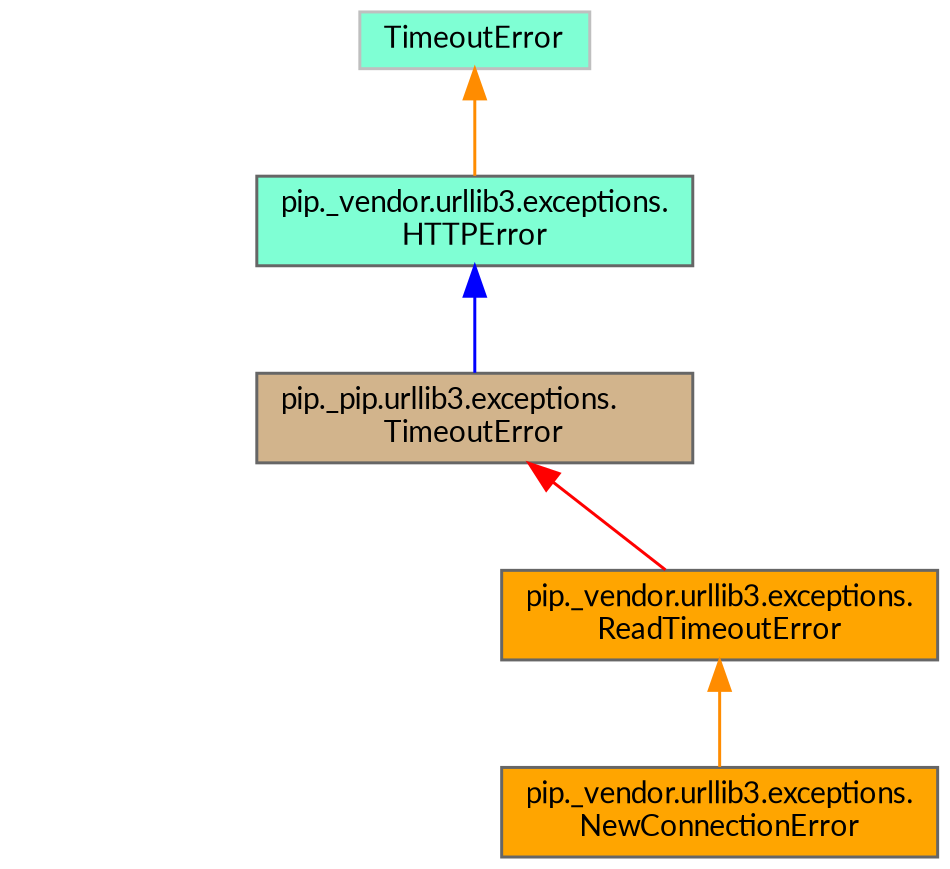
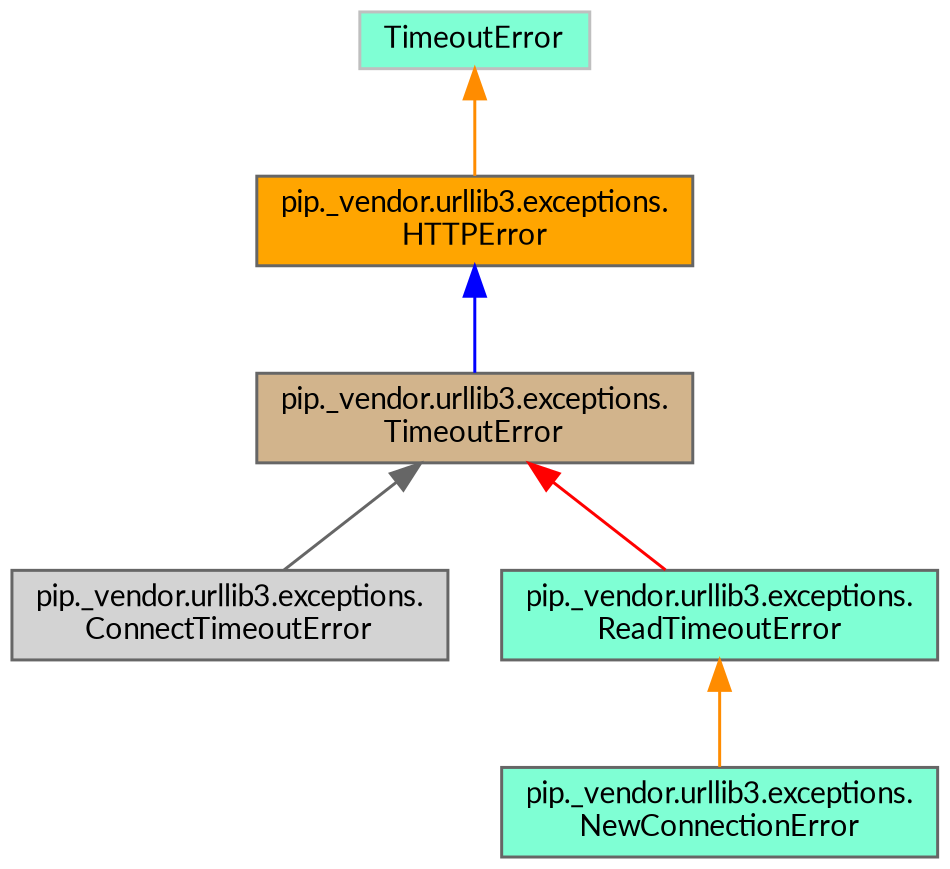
node "pip._vendor.urllib3.exceptions. HTTPError": fillcolor aquamarine -> orange
node "pip._pip.urllib3.exceptions. TimeoutError": label "pip._pip.urllib3.exceptions. TimeoutError" -> "pip._vendor.urllib3.exceptions. TimeoutError"
node "pip._vendor.urllib3.exceptions. ConnectTimeoutError": added
node "pip._vendor.urllib3.exceptions. ReadTimeoutError": fillcolor orange -> aquamarine
node "pip._vendor.urllib3.exceptions. NewConnectionError": fillcolor orange -> aquamarine
